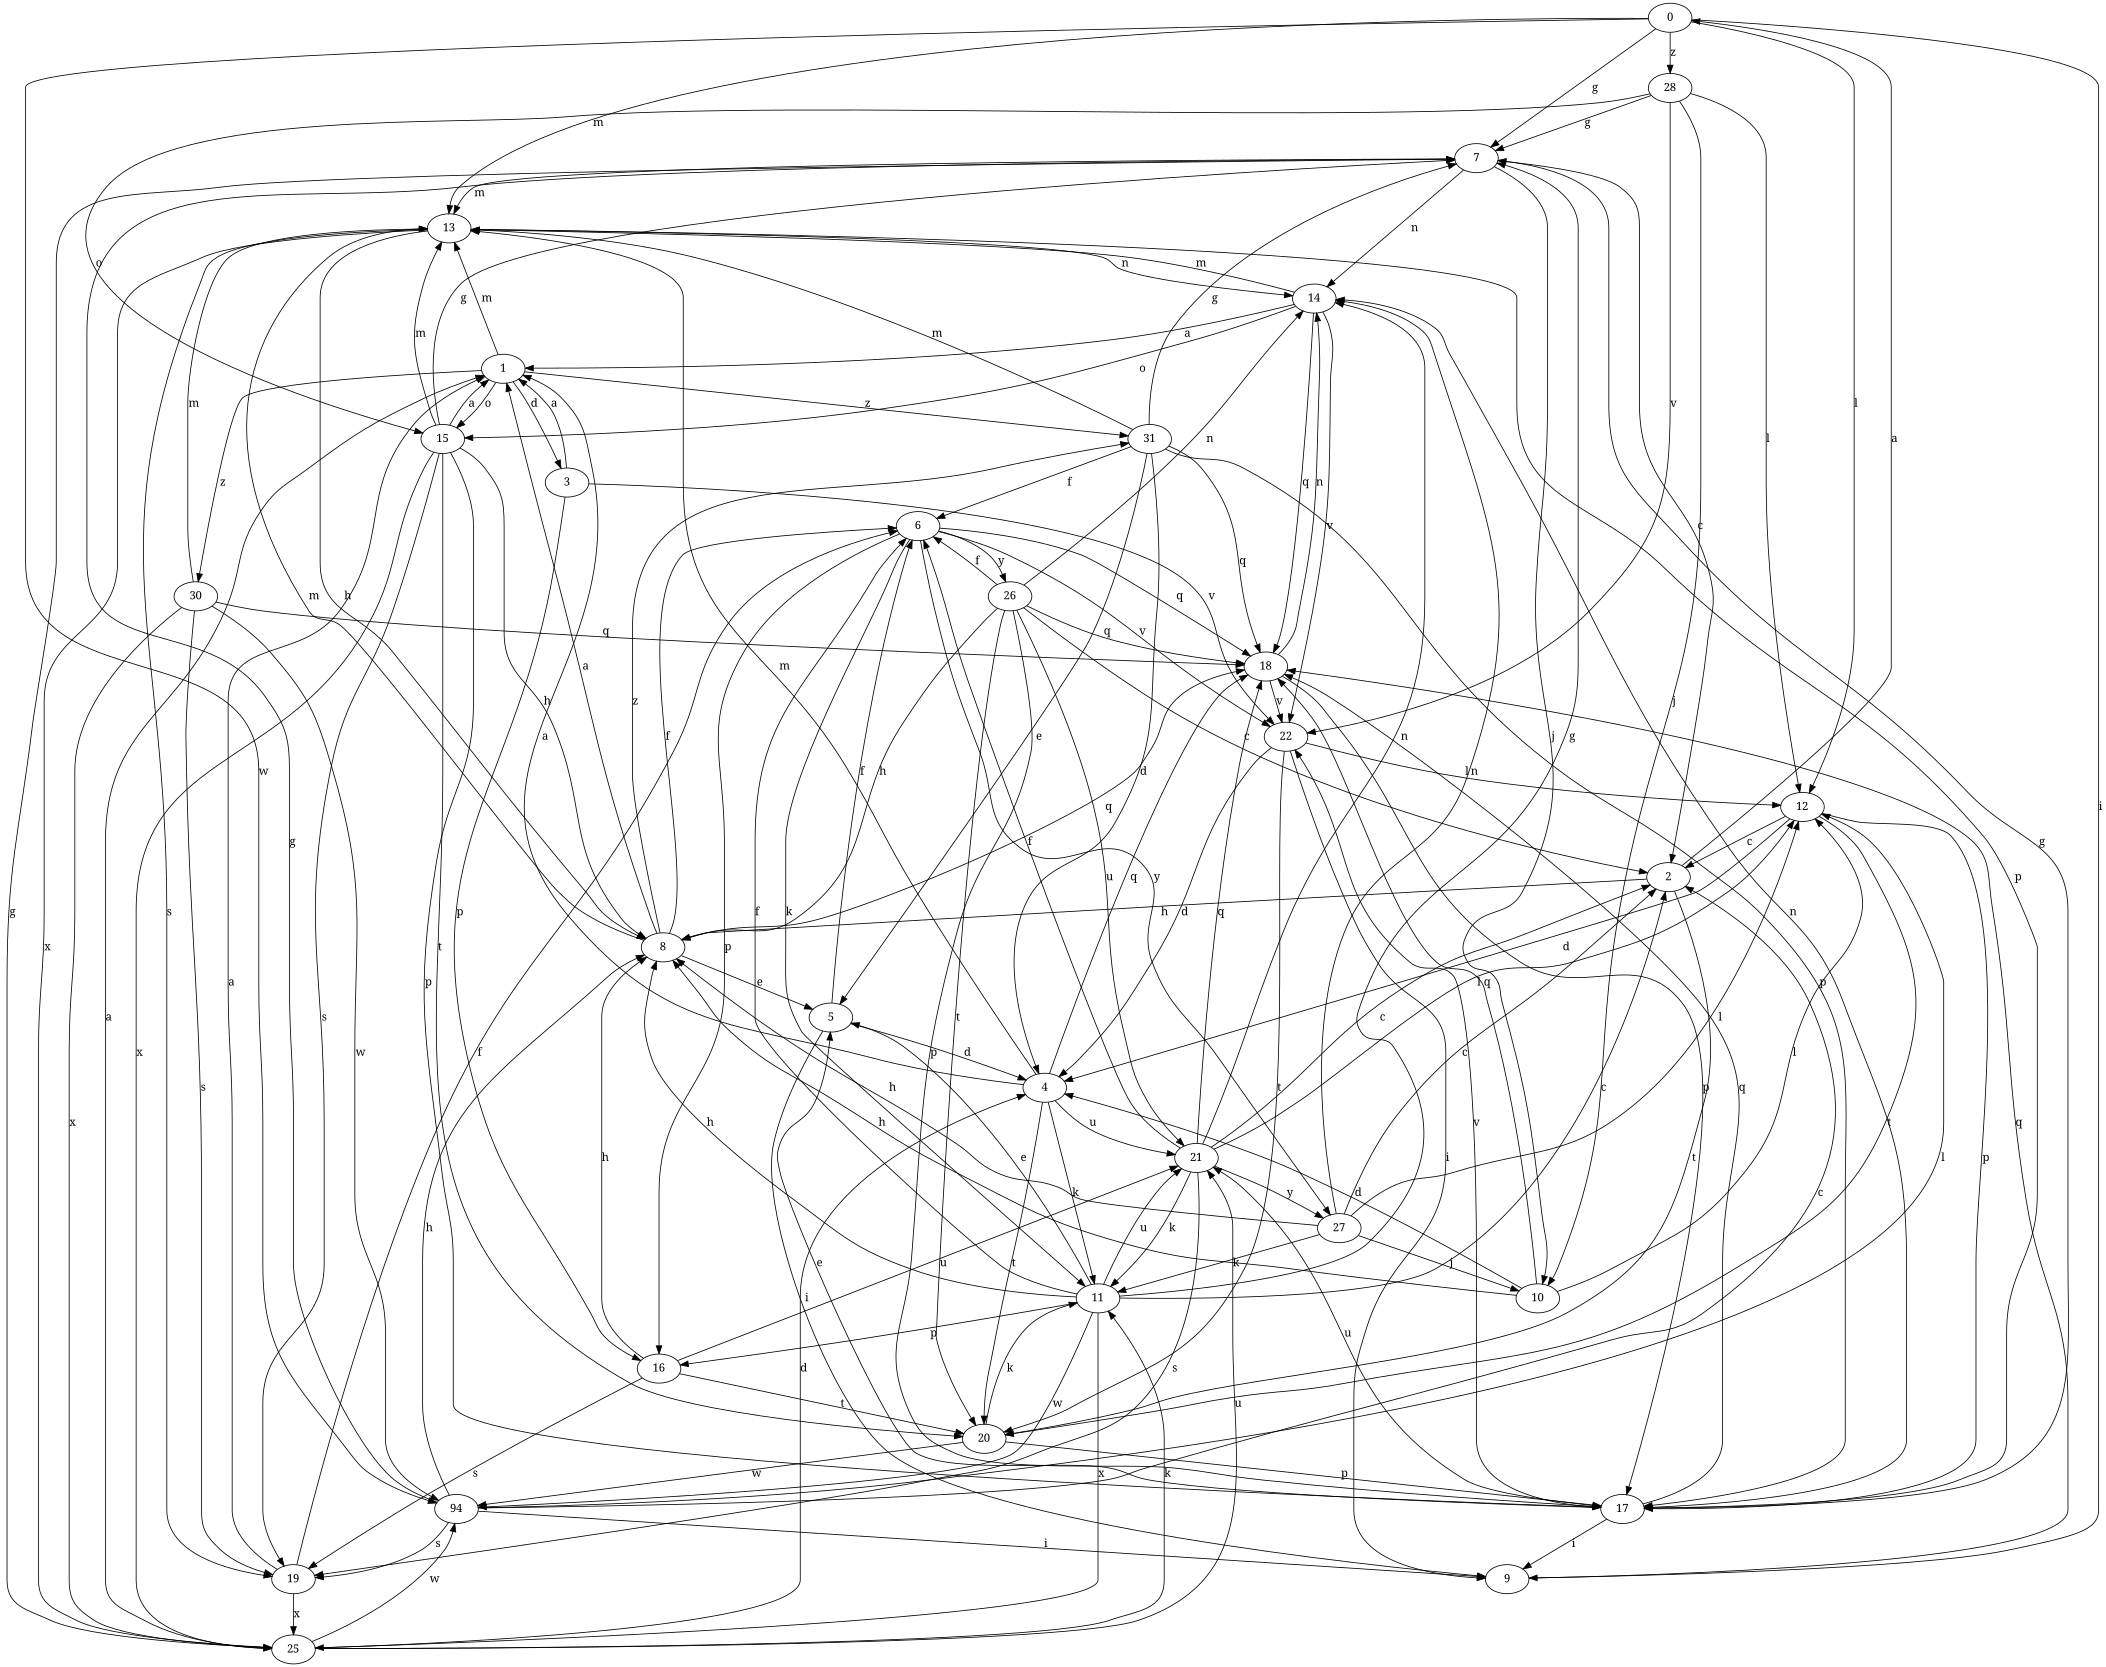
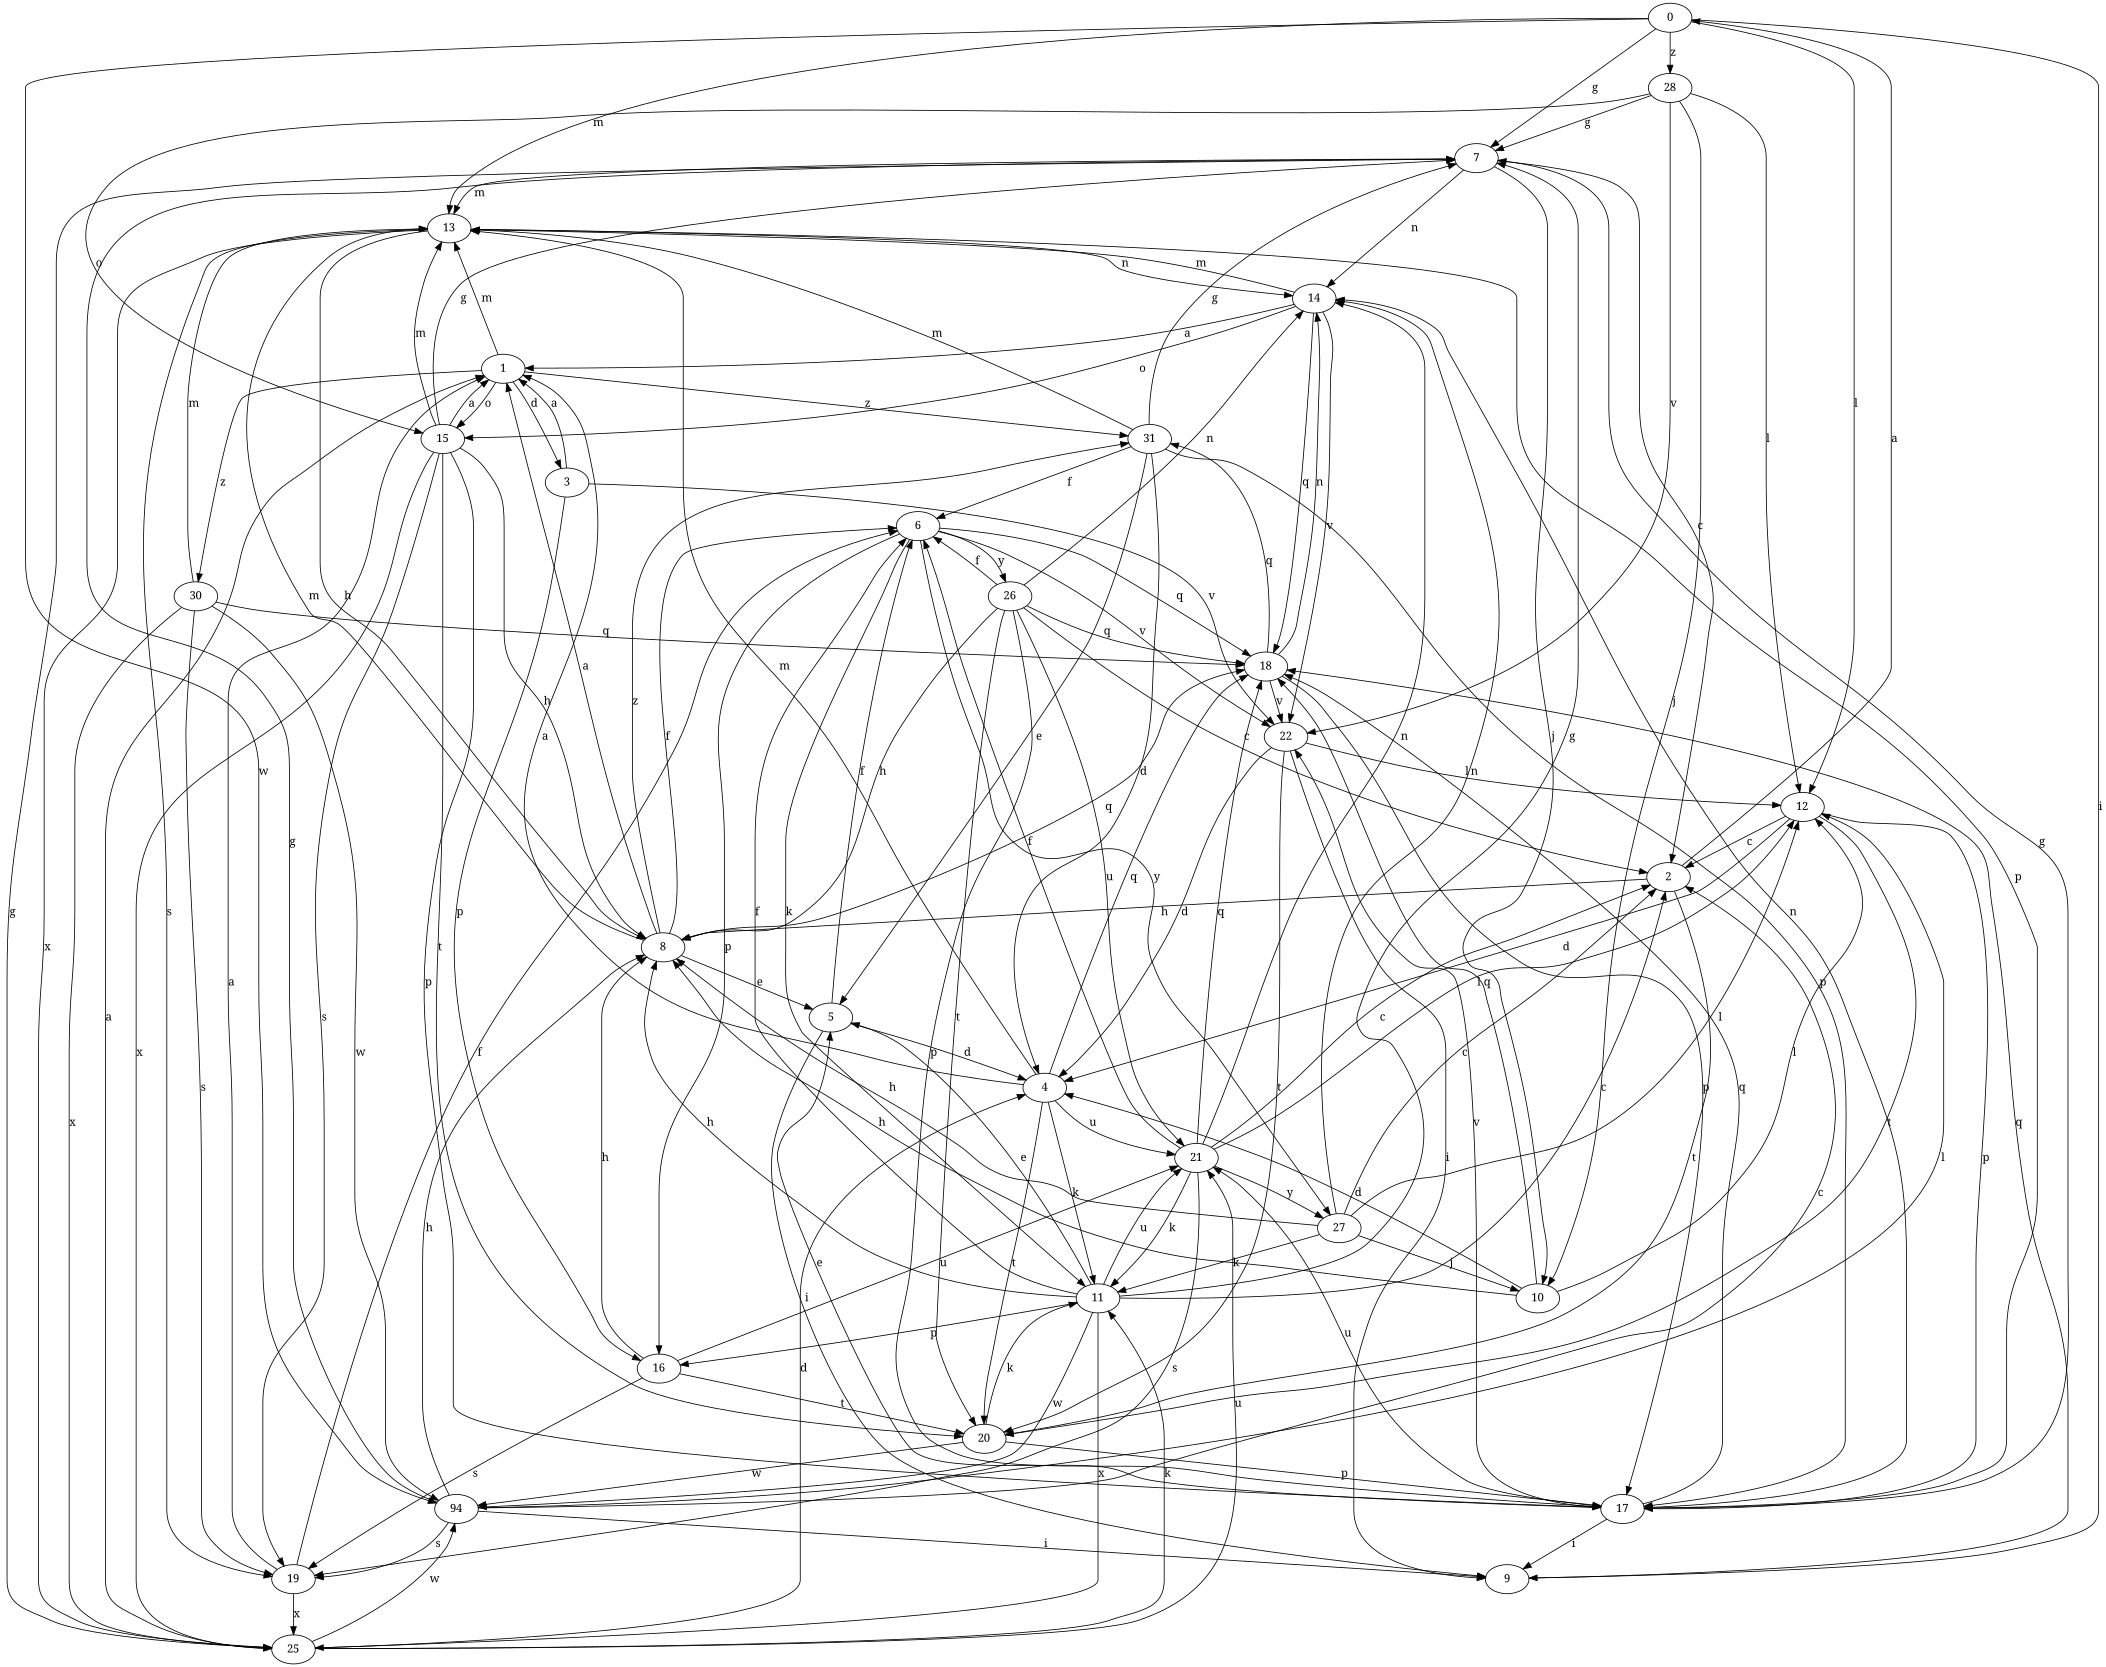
edge "31" -> "18": reversed
